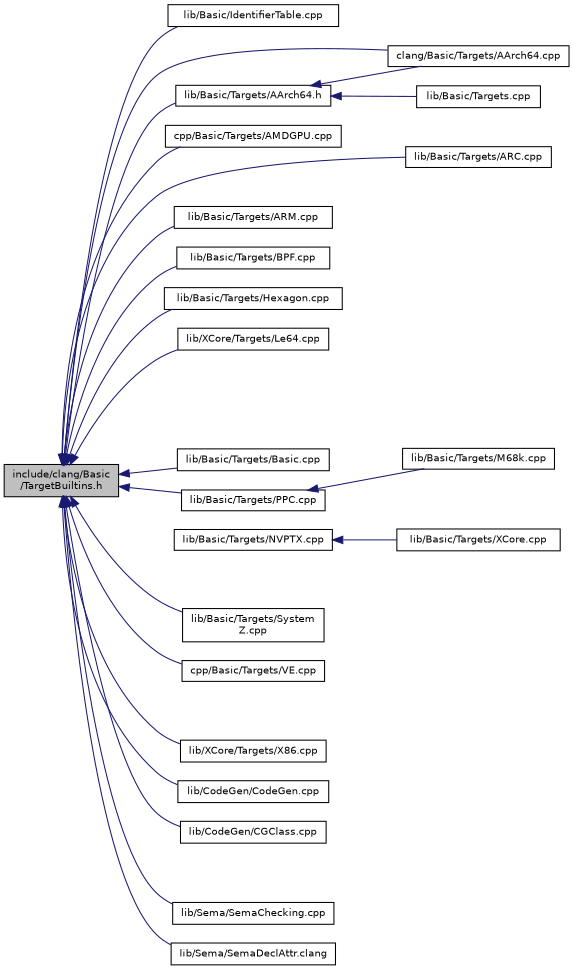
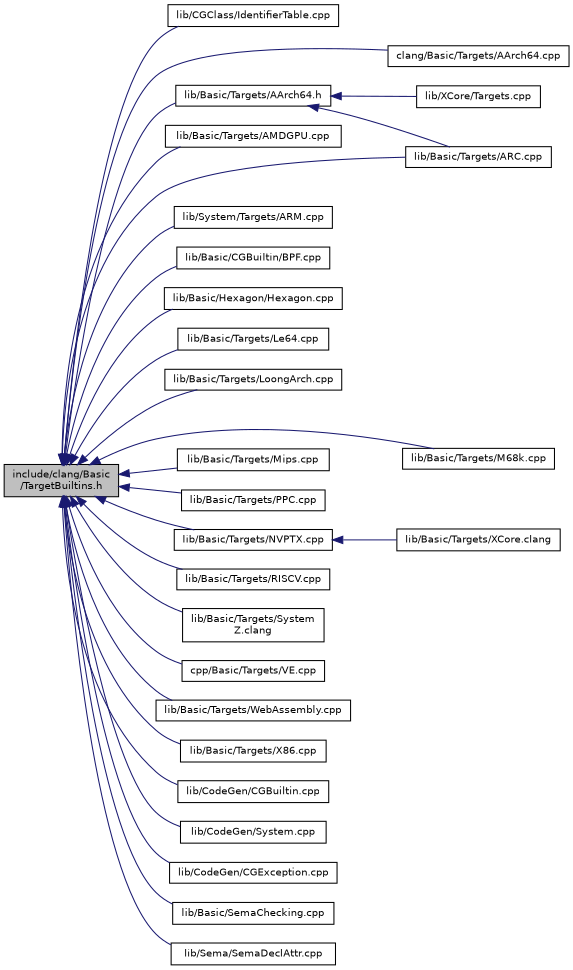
node "lib/Basic/IdentifierTable.cpp": label "lib/Basic/IdentifierTable.cpp" -> "lib/CGClass/IdentifierTable.cpp"
edge "clang/Basic/Targets/AArch64.cpp" -> "lib/Basic/Targets/AArch64.h": now "lib/Basic/Targets/ARC.cpp" -> "lib/Basic/Targets/AArch64.h"
node "lib/Basic/Targets.cpp": label "lib/Basic/Targets.cpp" -> "lib/XCore/Targets.cpp"
node "cpp/Basic/Targets/AMDGPU.cpp": label "cpp/Basic/Targets/AMDGPU.cpp" -> "lib/Basic/Targets/AMDGPU.cpp"
node "lib/Basic/Targets/ARM.cpp": label "lib/Basic/Targets/ARM.cpp" -> "lib/System/Targets/ARM.cpp"
node "lib/Basic/Targets/BPF.cpp": label "lib/Basic/Targets/BPF.cpp" -> "lib/Basic/CGBuiltin/BPF.cpp"
node "lib/Basic/Targets/Hexagon.cpp": label "lib/Basic/Targets/Hexagon.cpp" -> "lib/Basic/Hexagon/Hexagon.cpp"
node "lib/XCore/Targets/Le64.cpp": label "lib/XCore/Targets/Le64.cpp" -> "lib/Basic/Targets/Le64.cpp"
node "lib/Basic/Targets/LoongArch.cpp": added
node "lib/Basic/Targets/Basic.cpp": label "lib/Basic/Targets/Basic.cpp" -> "lib/Basic/Targets/Mips.cpp"
edge "lib/Basic/Targets/M68k.cpp" -> "lib/Basic/Targets/PPC.cpp": now "lib/Basic/Targets/M68k.cpp" -> "include/clang/Basic /TargetBuiltins.h"
edge "lib/Basic/Targets/NVPTX.cpp" -> "include/clang/Basic /TargetBuiltins.h": added
node "lib/Basic/Targets/XCore.cpp": label "lib/Basic/Targets/XCore.cpp" -> "lib/Basic/Targets/XCore.clang"
node "lib/Basic/Targets/RISCV.cpp": added
node "lib/Basic/Targets/System Z.cpp": label "lib/Basic/Targets/System Z.cpp" -> "lib/Basic/Targets/System Z.clang"
node "lib/Basic/Targets/WebAssembly.cpp": added
node "lib/XCore/Targets/X86.cpp": label "lib/XCore/Targets/X86.cpp" -> "lib/Basic/Targets/X86.cpp"
node "lib/CodeGen/CodeGen.cpp": label "lib/CodeGen/CodeGen.cpp" -> "lib/CodeGen/CGBuiltin.cpp"
node "lib/CodeGen/CGClass.cpp": label "lib/CodeGen/CGClass.cpp" -> "lib/CodeGen/System.cpp"
node "lib/CodeGen/CGException.cpp": added
node "lib/Sema/SemaChecking.cpp": label "lib/Sema/SemaChecking.cpp" -> "lib/Basic/SemaChecking.cpp"
node "lib/Sema/SemaDeclAttr.clang": label "lib/Sema/SemaDeclAttr.clang" -> "lib/Sema/SemaDeclAttr.cpp"
